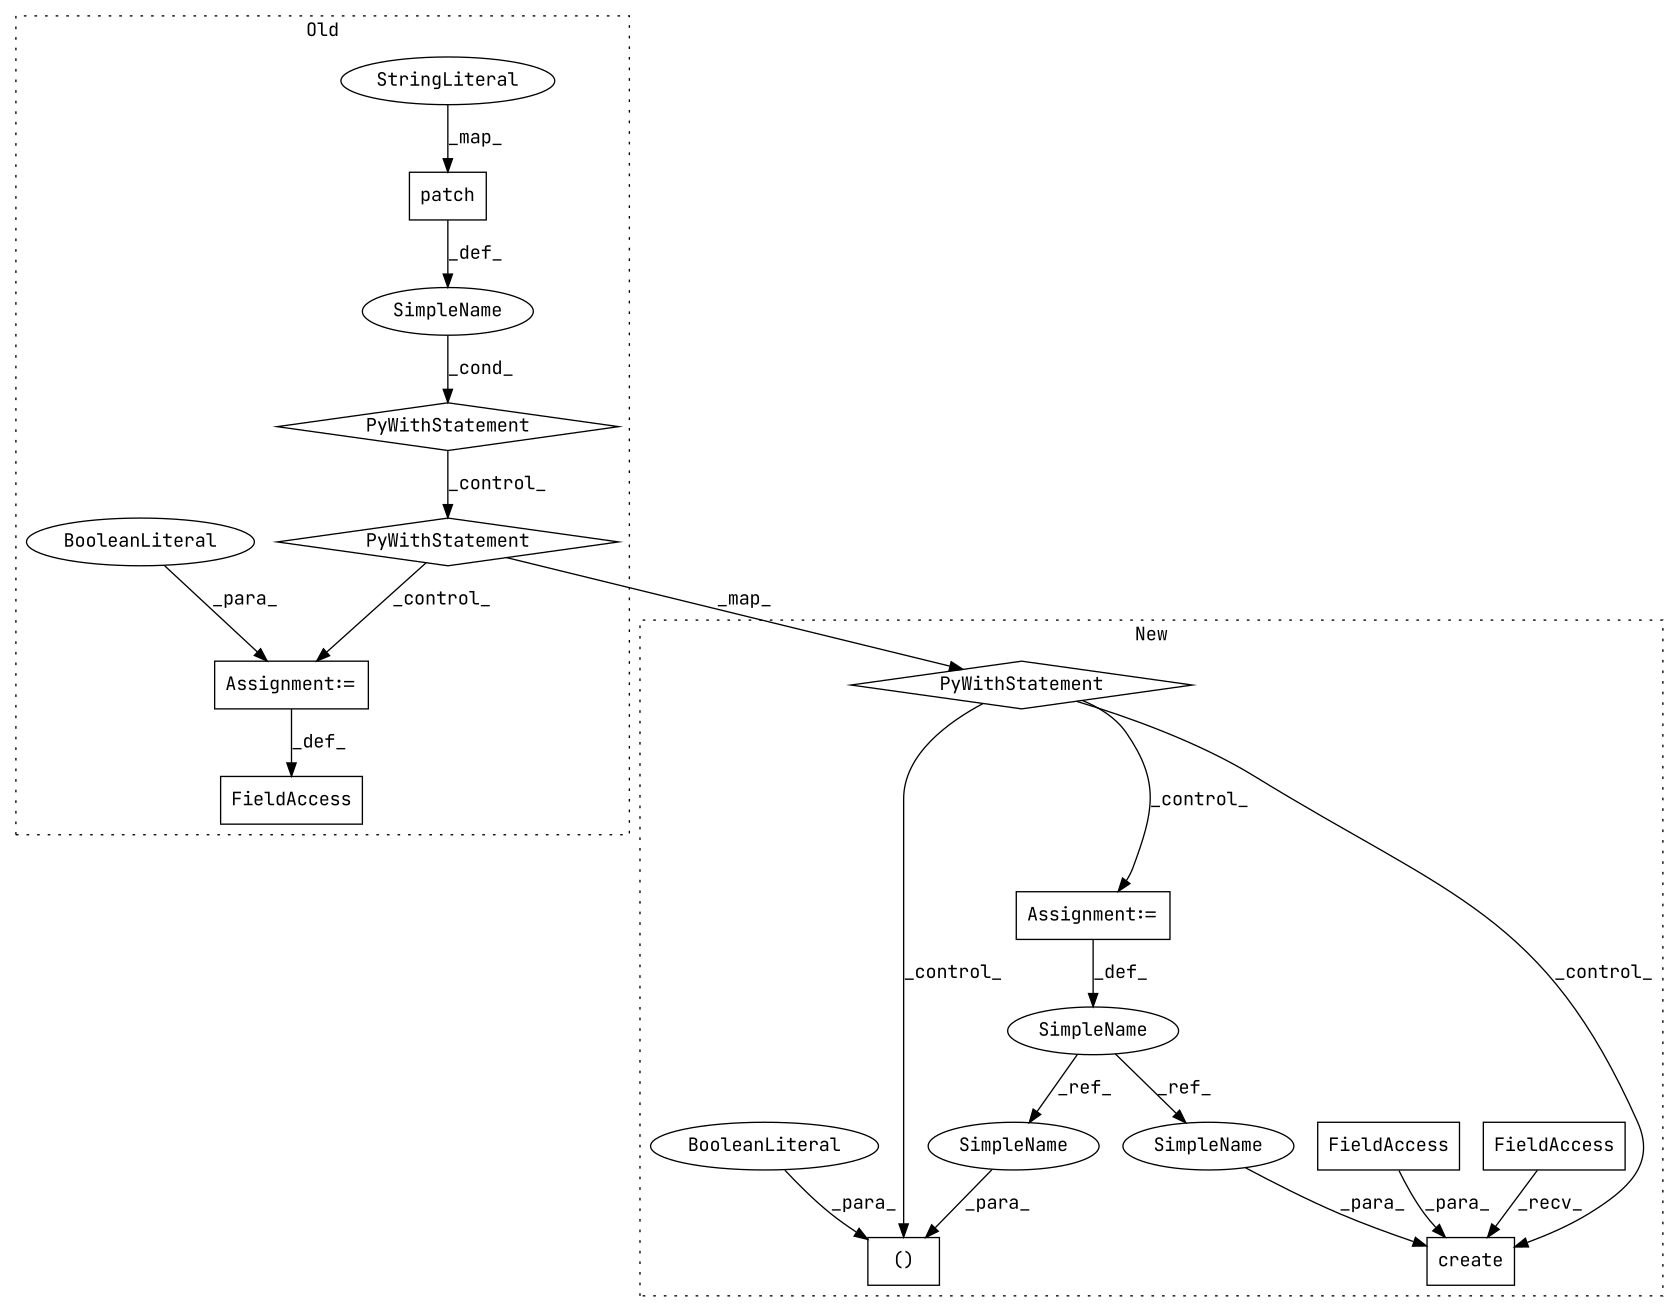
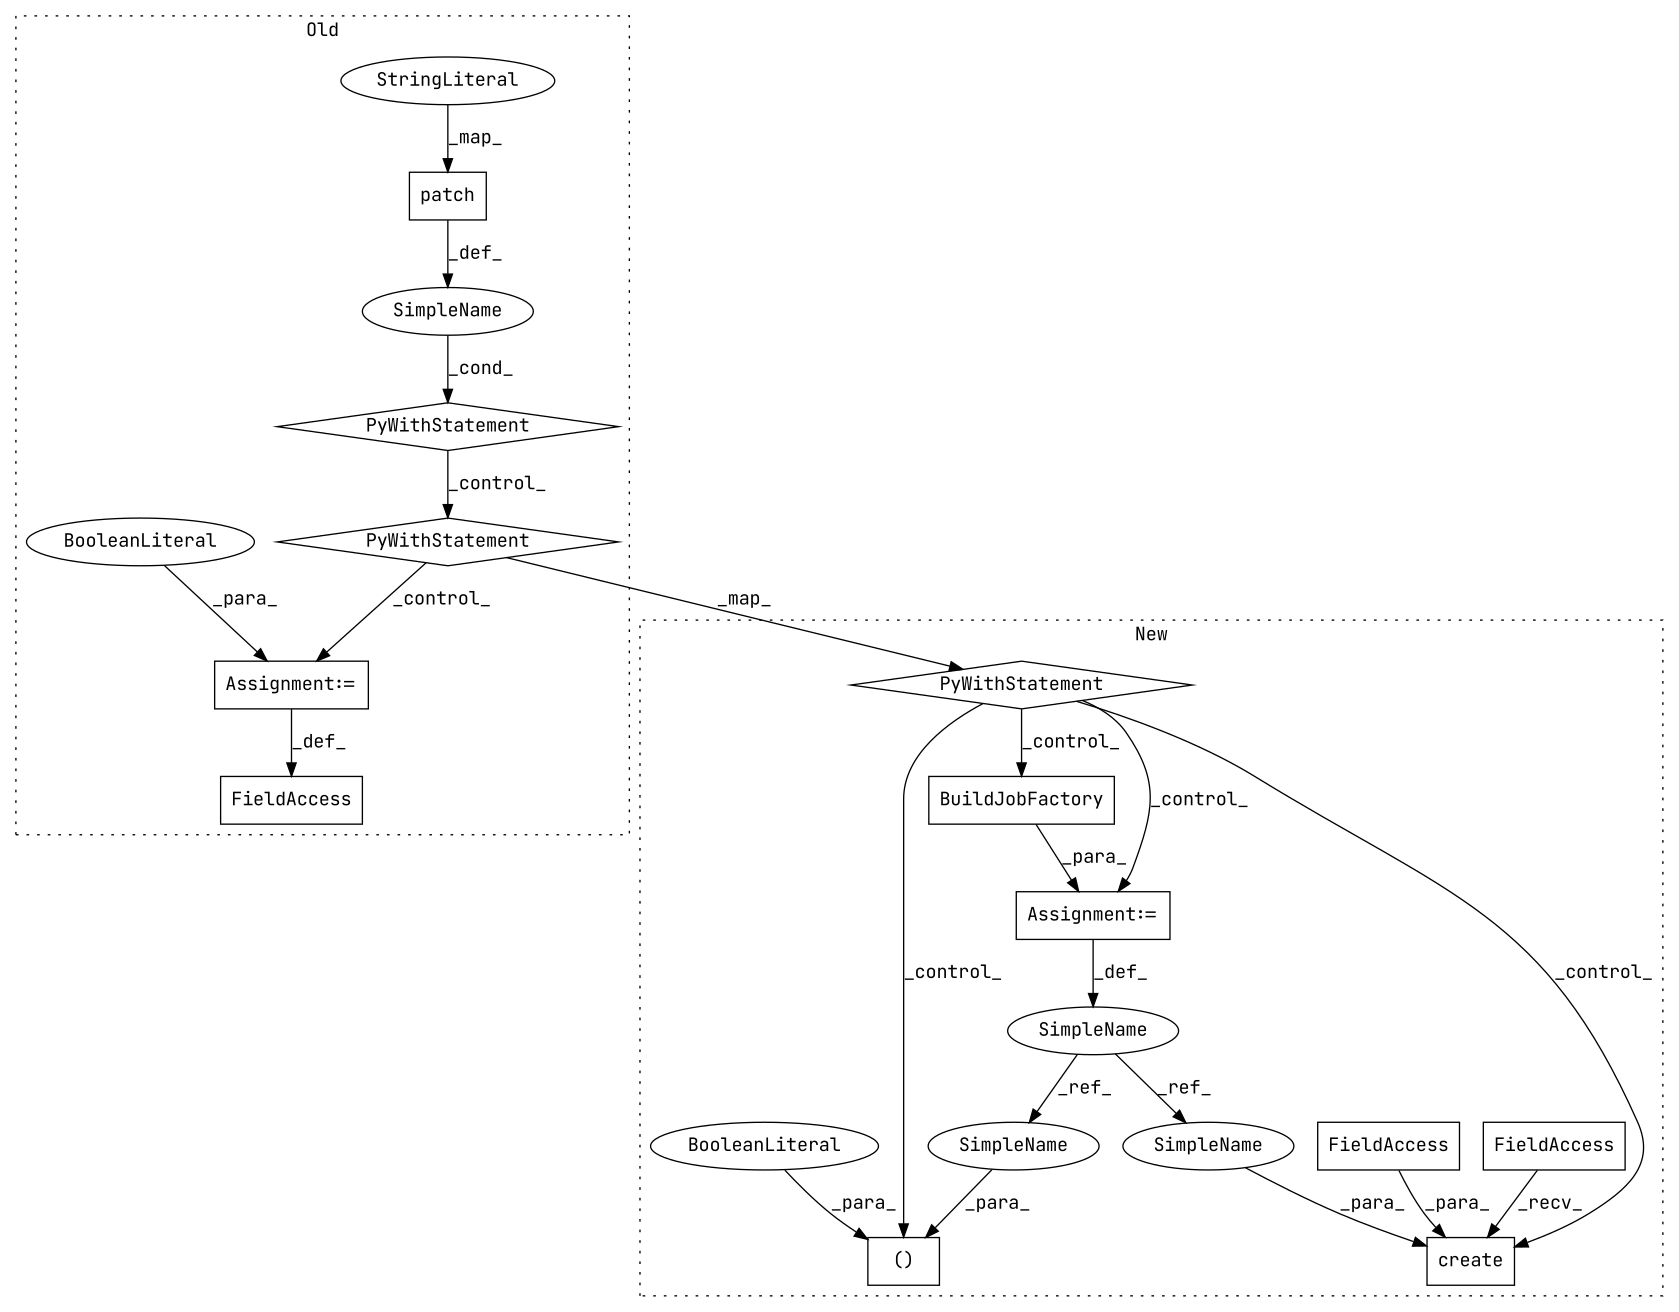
node "BuildJobFactory": added
